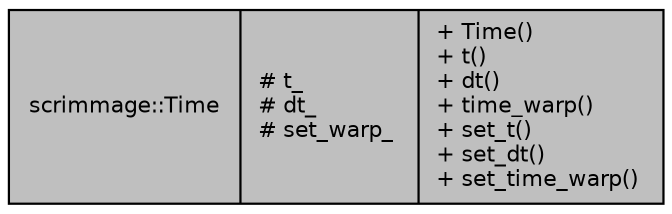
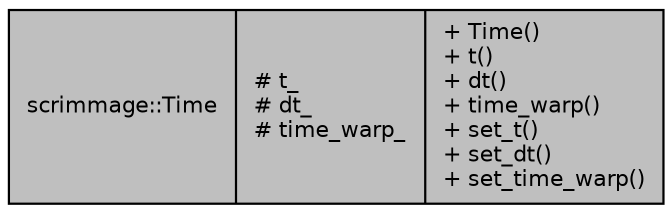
node "scrimmage::Time": text "# set_warp_" -> "# time_warp_"
